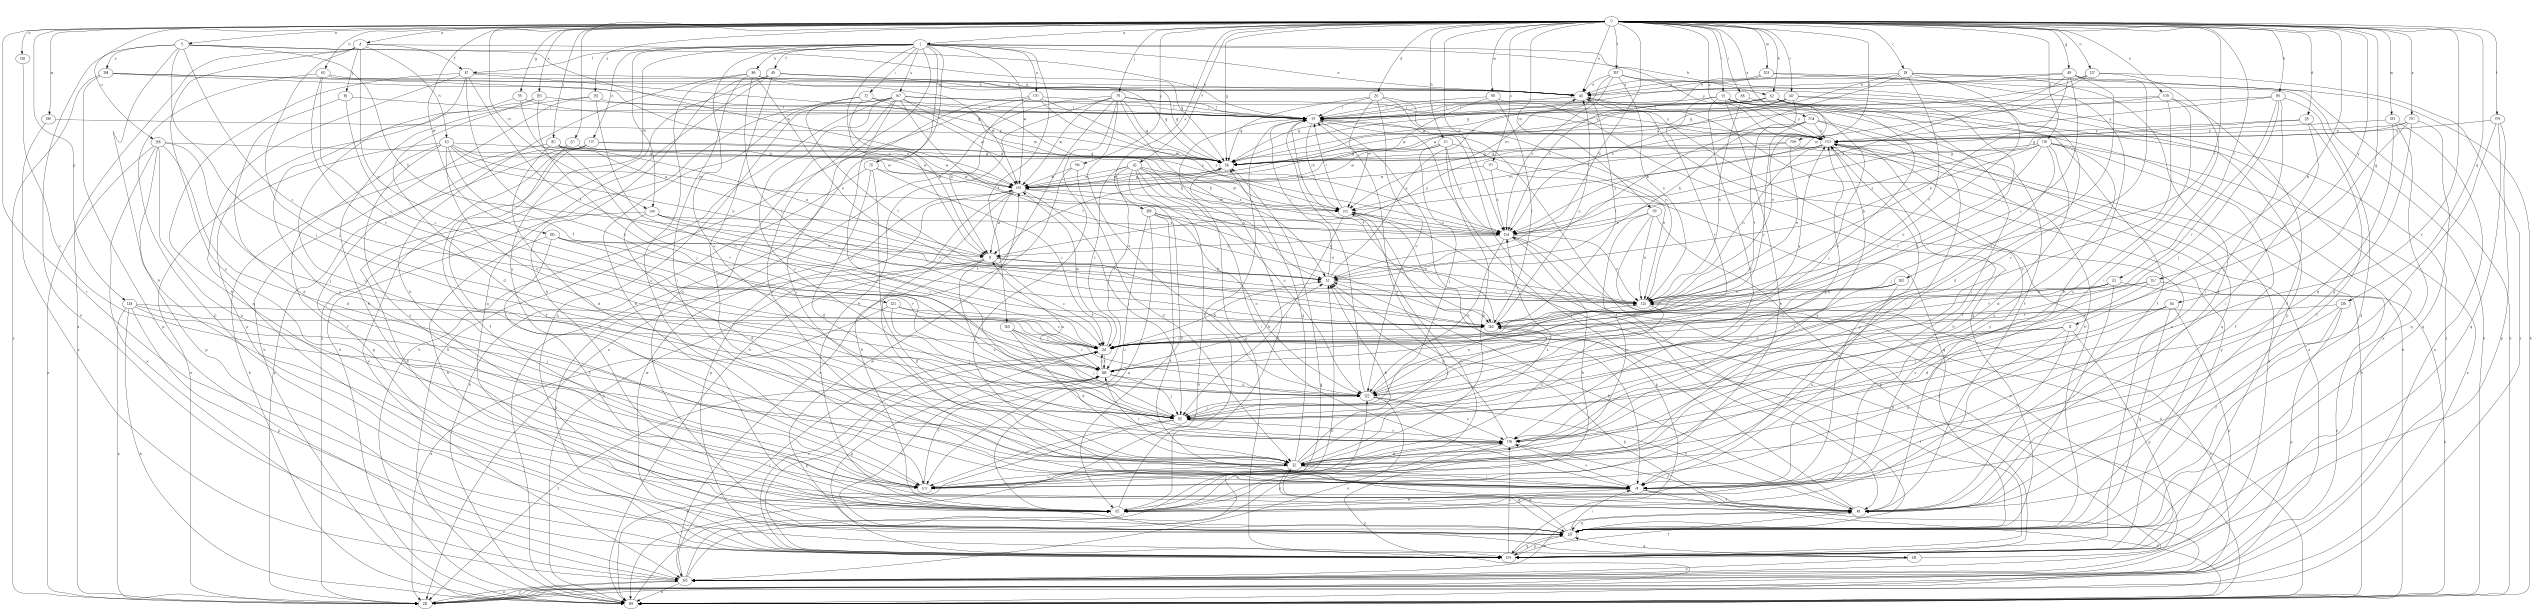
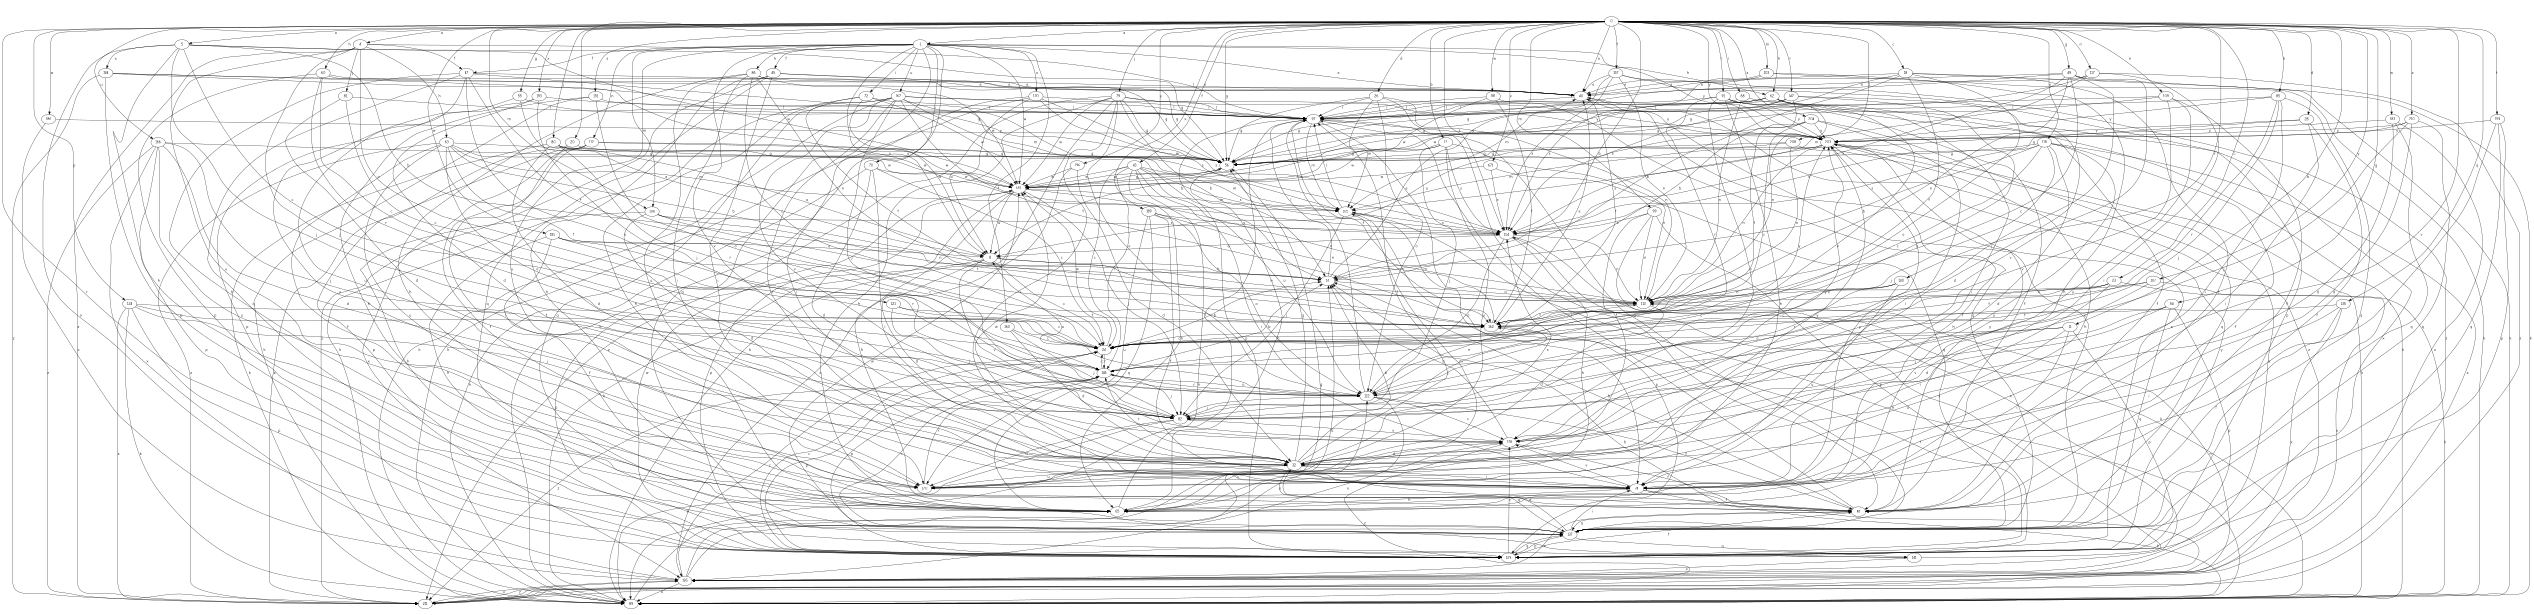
node "188": removed
node "10": label "10" -> "13"
node "171": label "171" -> "671"
edge "113" -> "162": added, label "t"
edge "160" -> "146": now "122" -> "146"
edge "91" -> "82": removed, label "j"
edge "81" -> "170": now "81" -> "32"
edge "121" -> "211": removed, label "z"
edge "32" -> "187": added, label "w"
edge "194" -> "195": now "194" -> "129"
edge "23" -> "48": now "23" -> "74"
edge "141" -> "137": reversed
